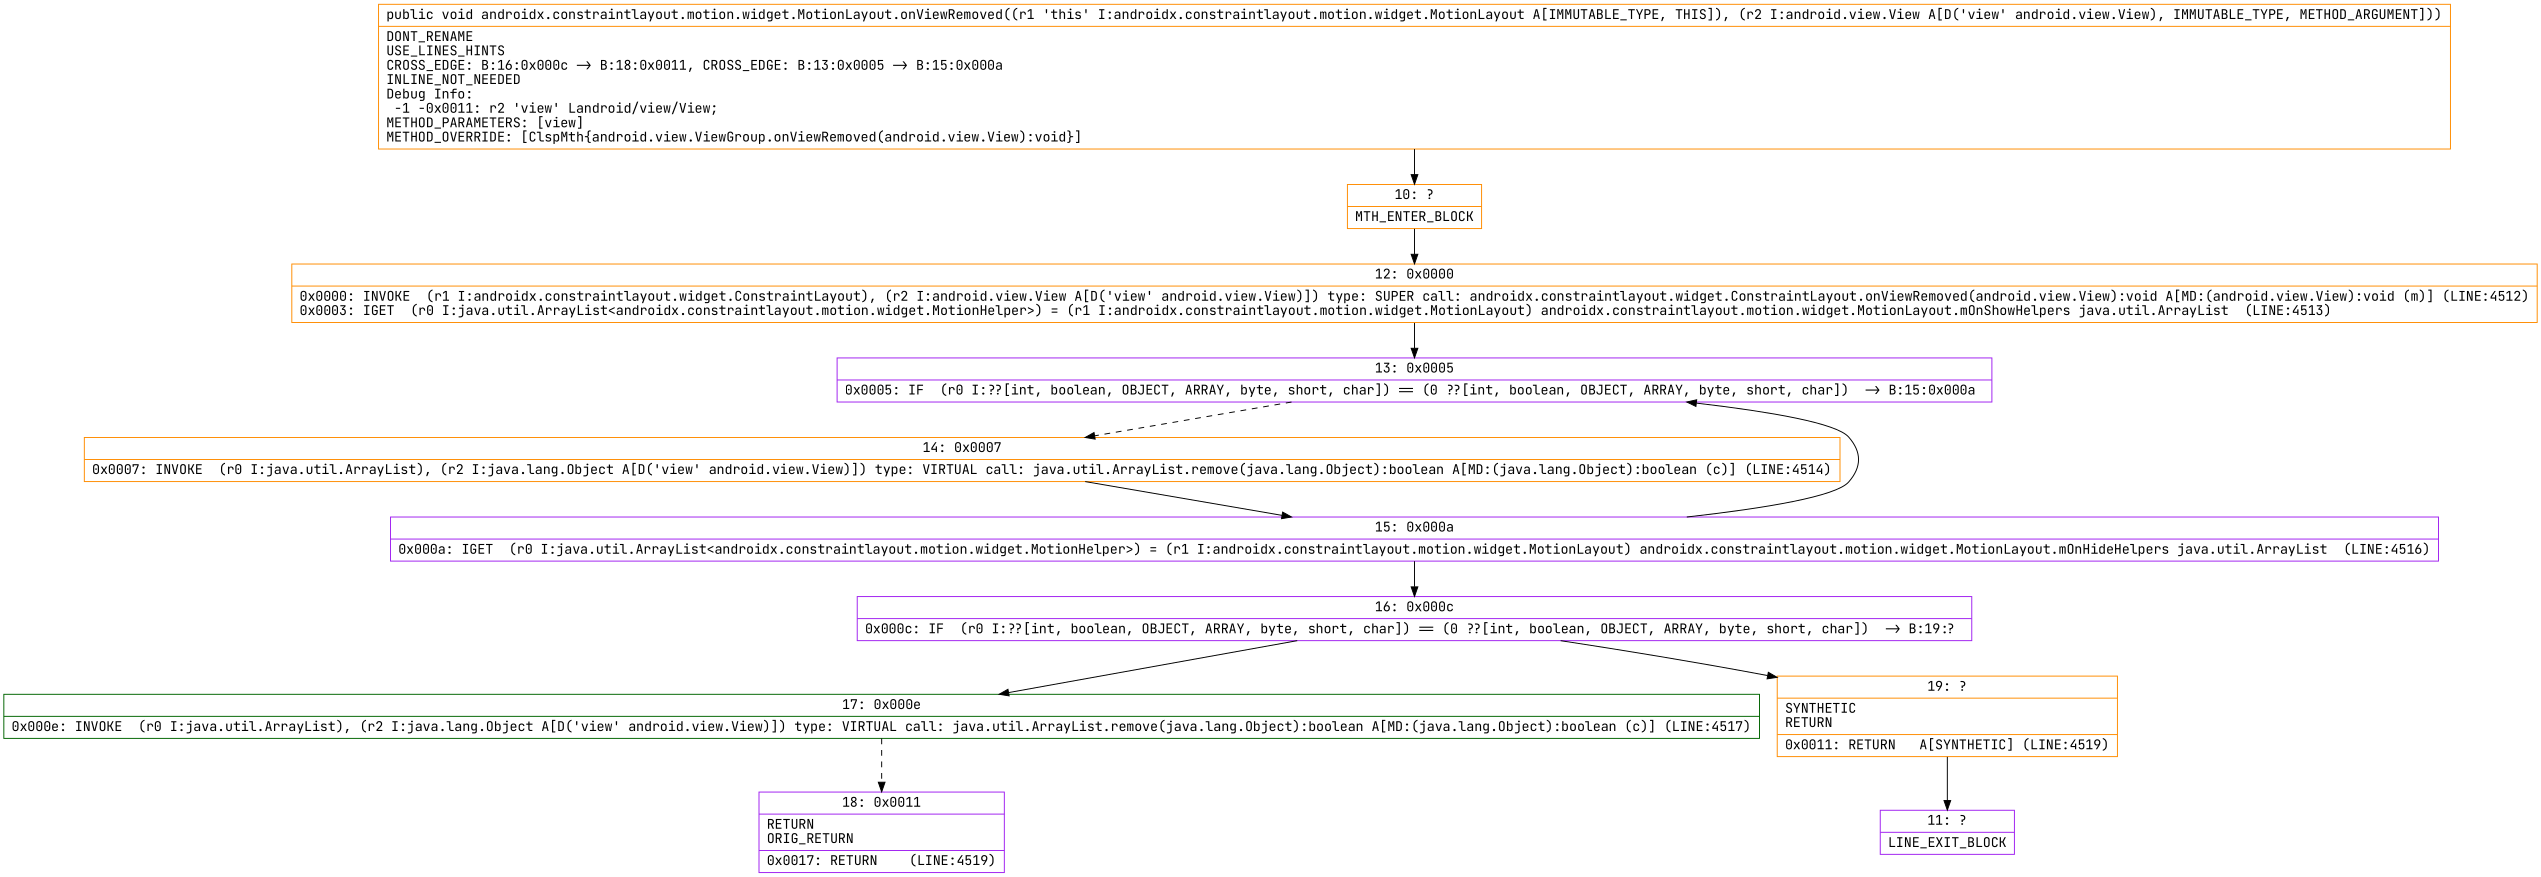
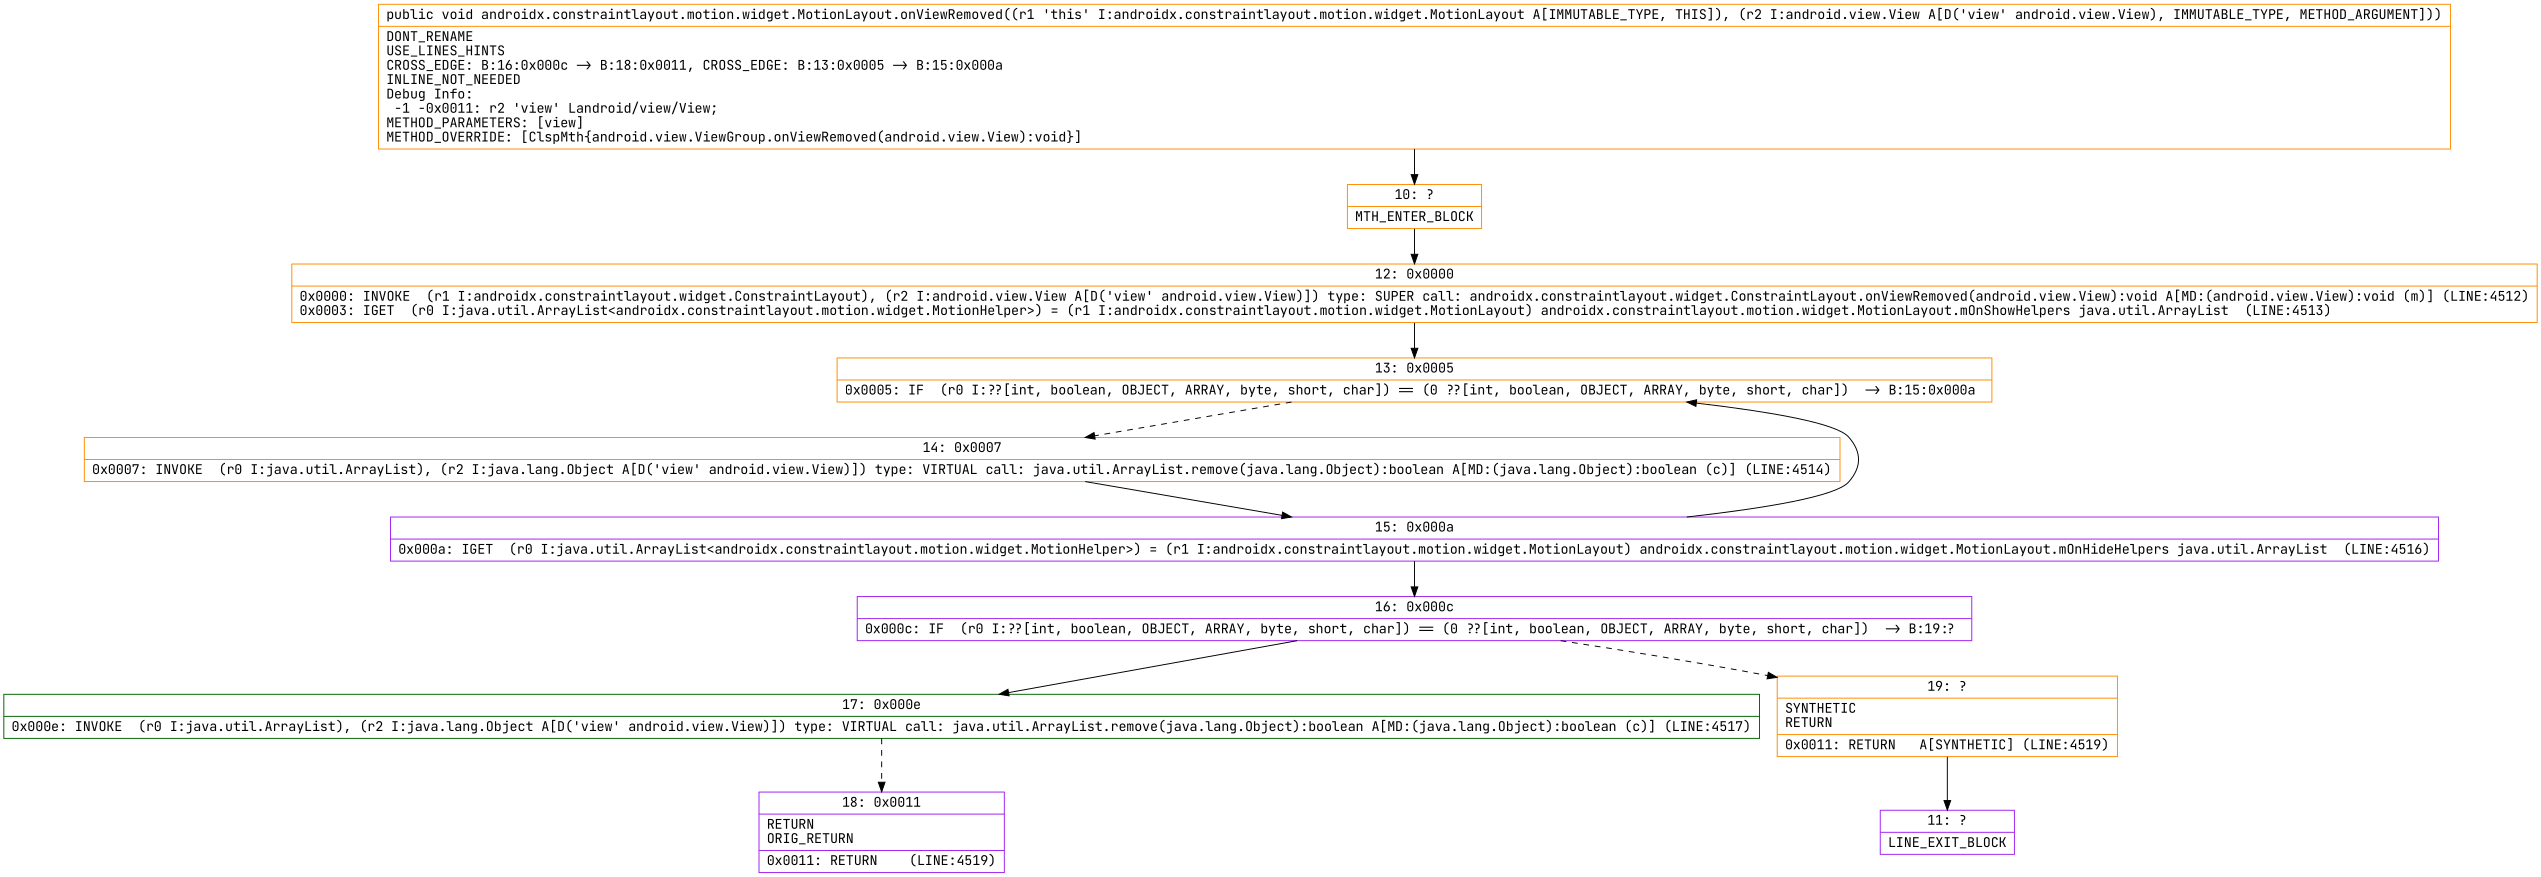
node "13: 0x0005": color purple -> darkorange
edge "16: 0x000c" -> "19: ?": style solid -> dashed
node "18: 0x0011": text "0x0017: RETURN    (LINE:4519)" -> "0x0011: RETURN    (LINE:4519)"
